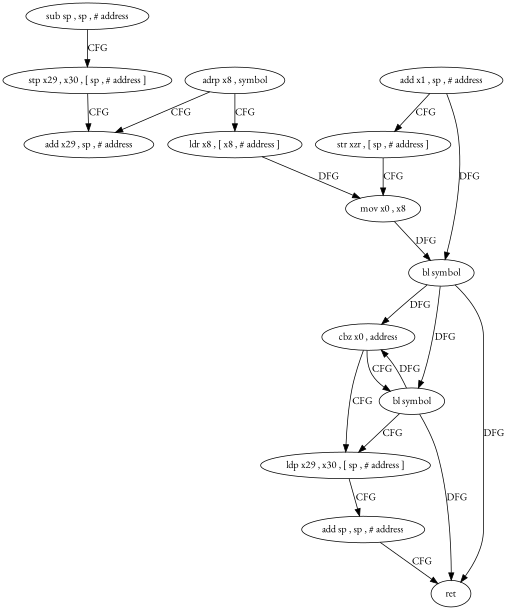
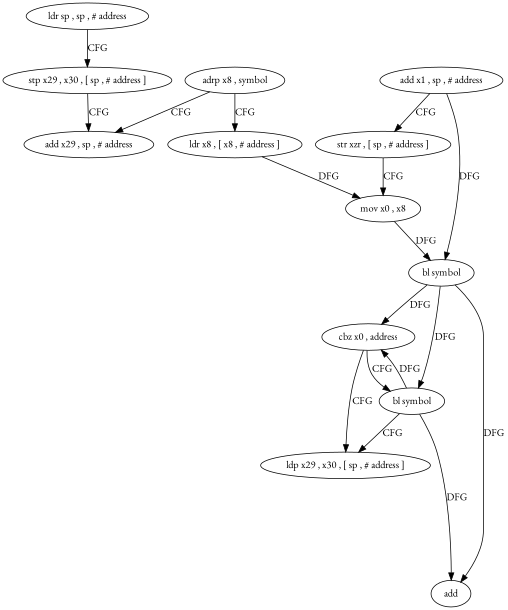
node "sub sp , sp , # address": label "sub sp , sp , # address" -> "ldr sp , sp , # address"
node "add sp , sp , # address": removed
node "ret": label "ret" -> "add"
